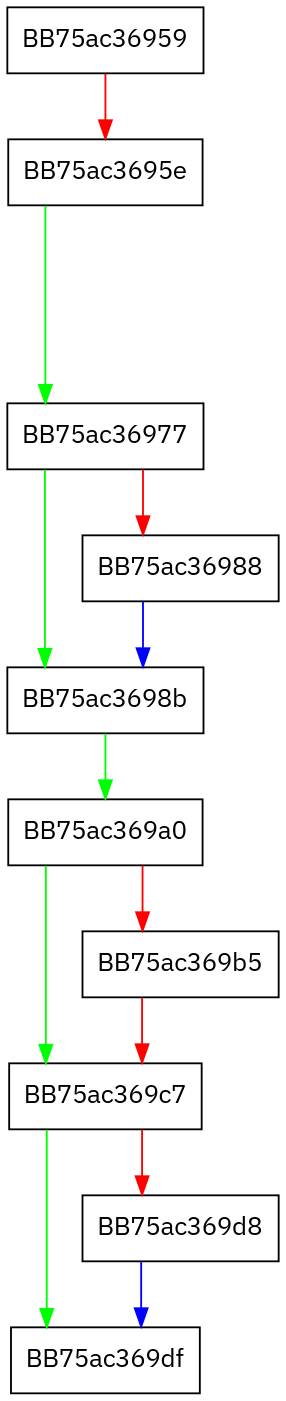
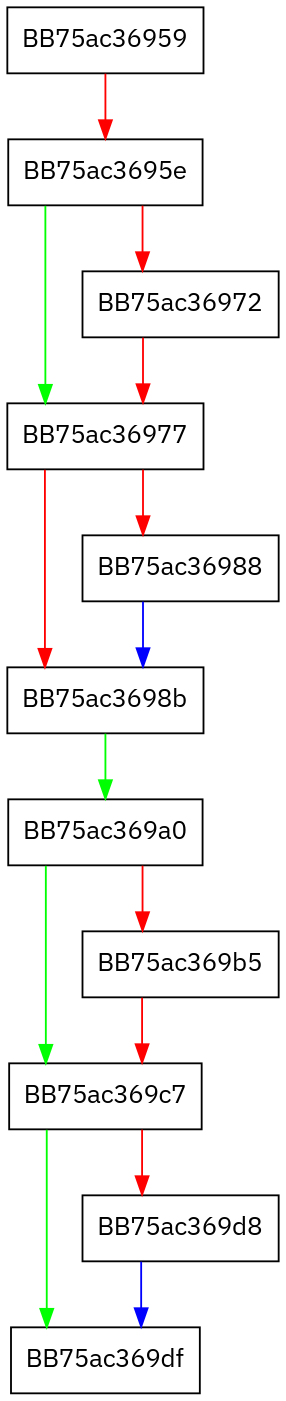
node "BB75ac36972": added
edge "BB75ac36977" -> "BB75ac3698b": color green -> red
